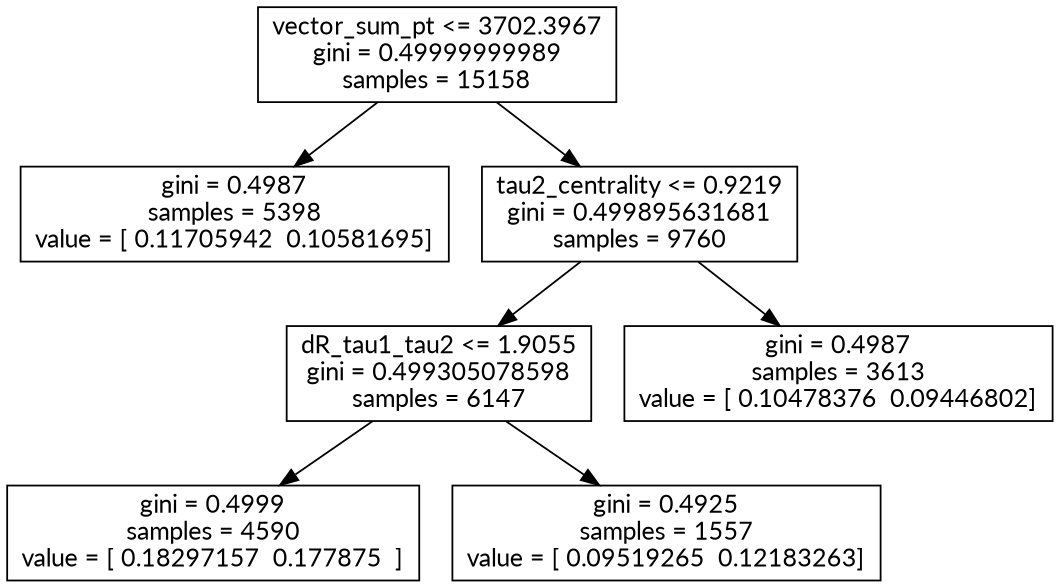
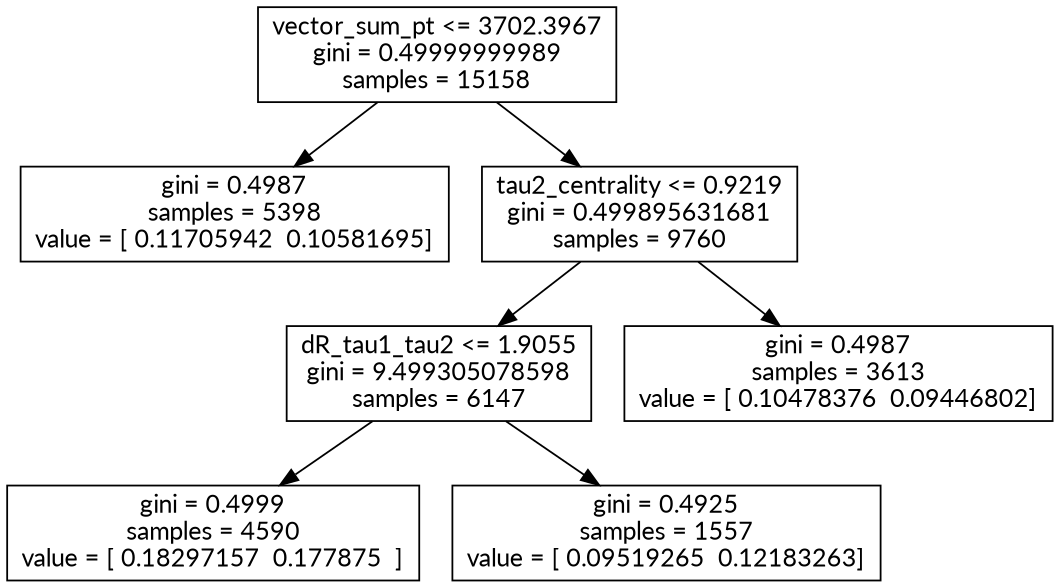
node "dR_tau1_tau2 <= 1.9055 gini = 0.499305078598 samples = 6147": label "dR_tau1_tau2 <= 1.9055 gini = 0.499305078598 samples = 6147" -> "dR_tau1_tau2 <= 1.9055 gini = 9.499305078598 samples = 6147"
